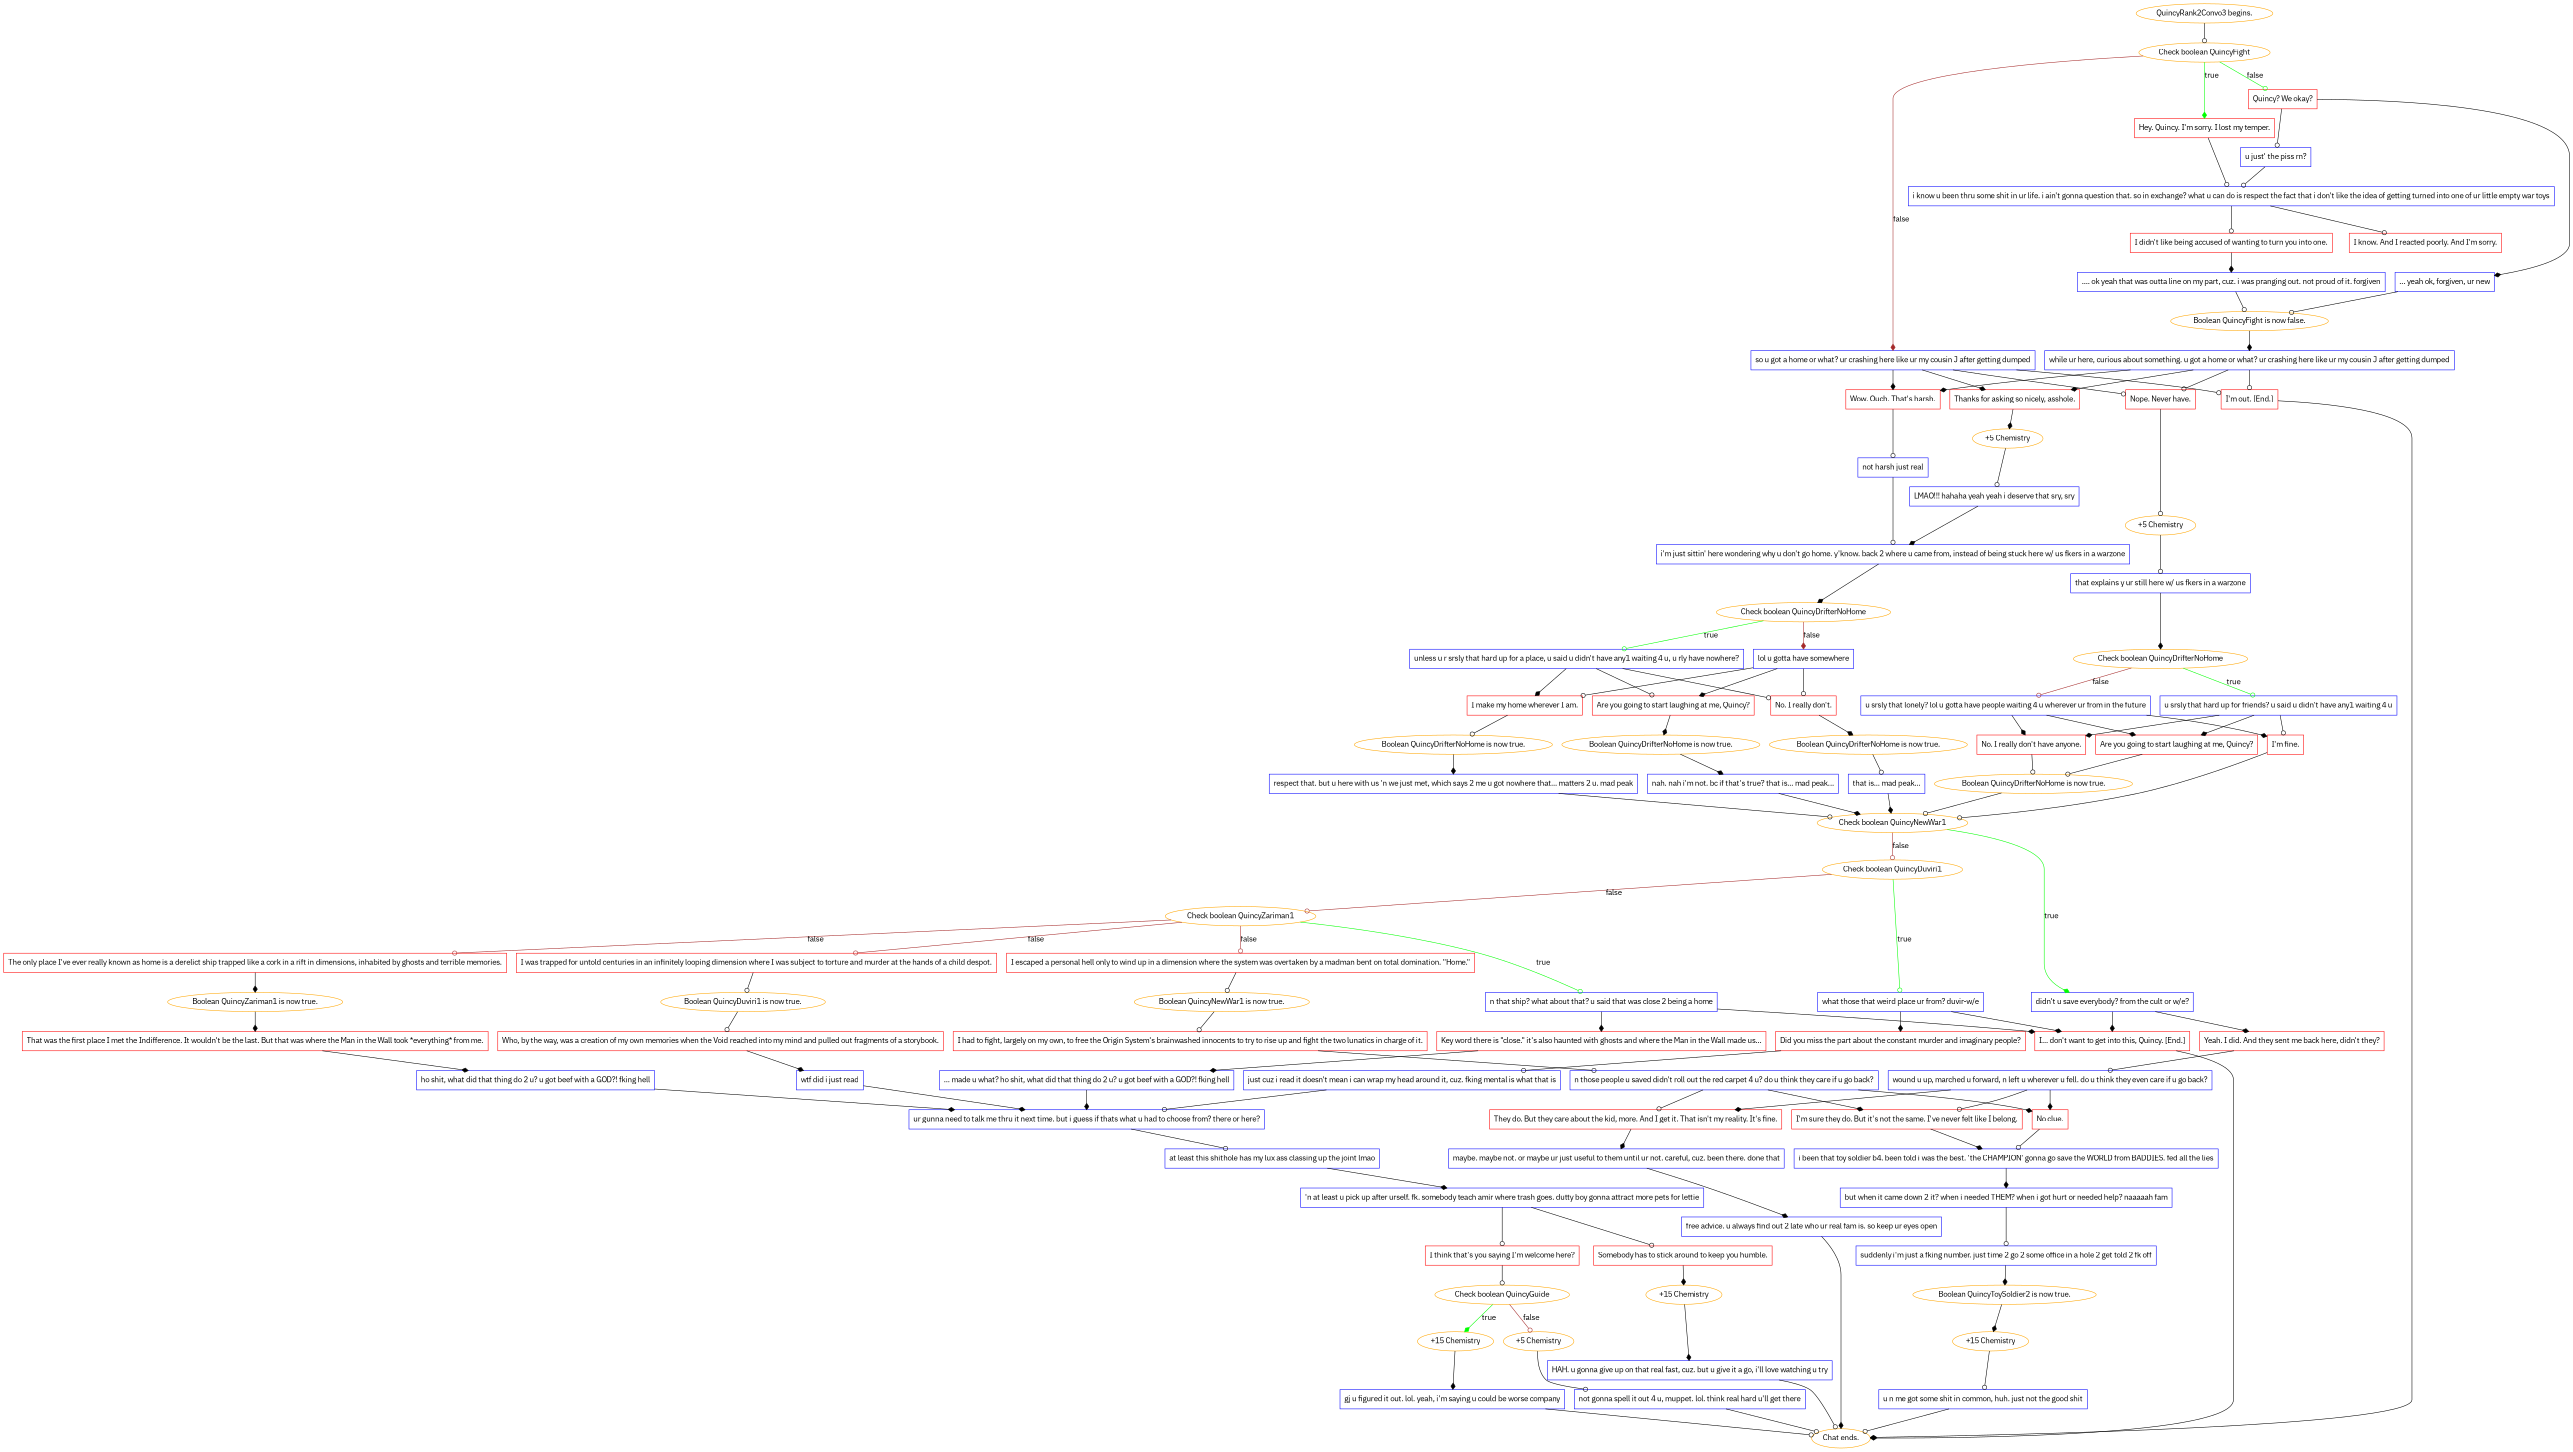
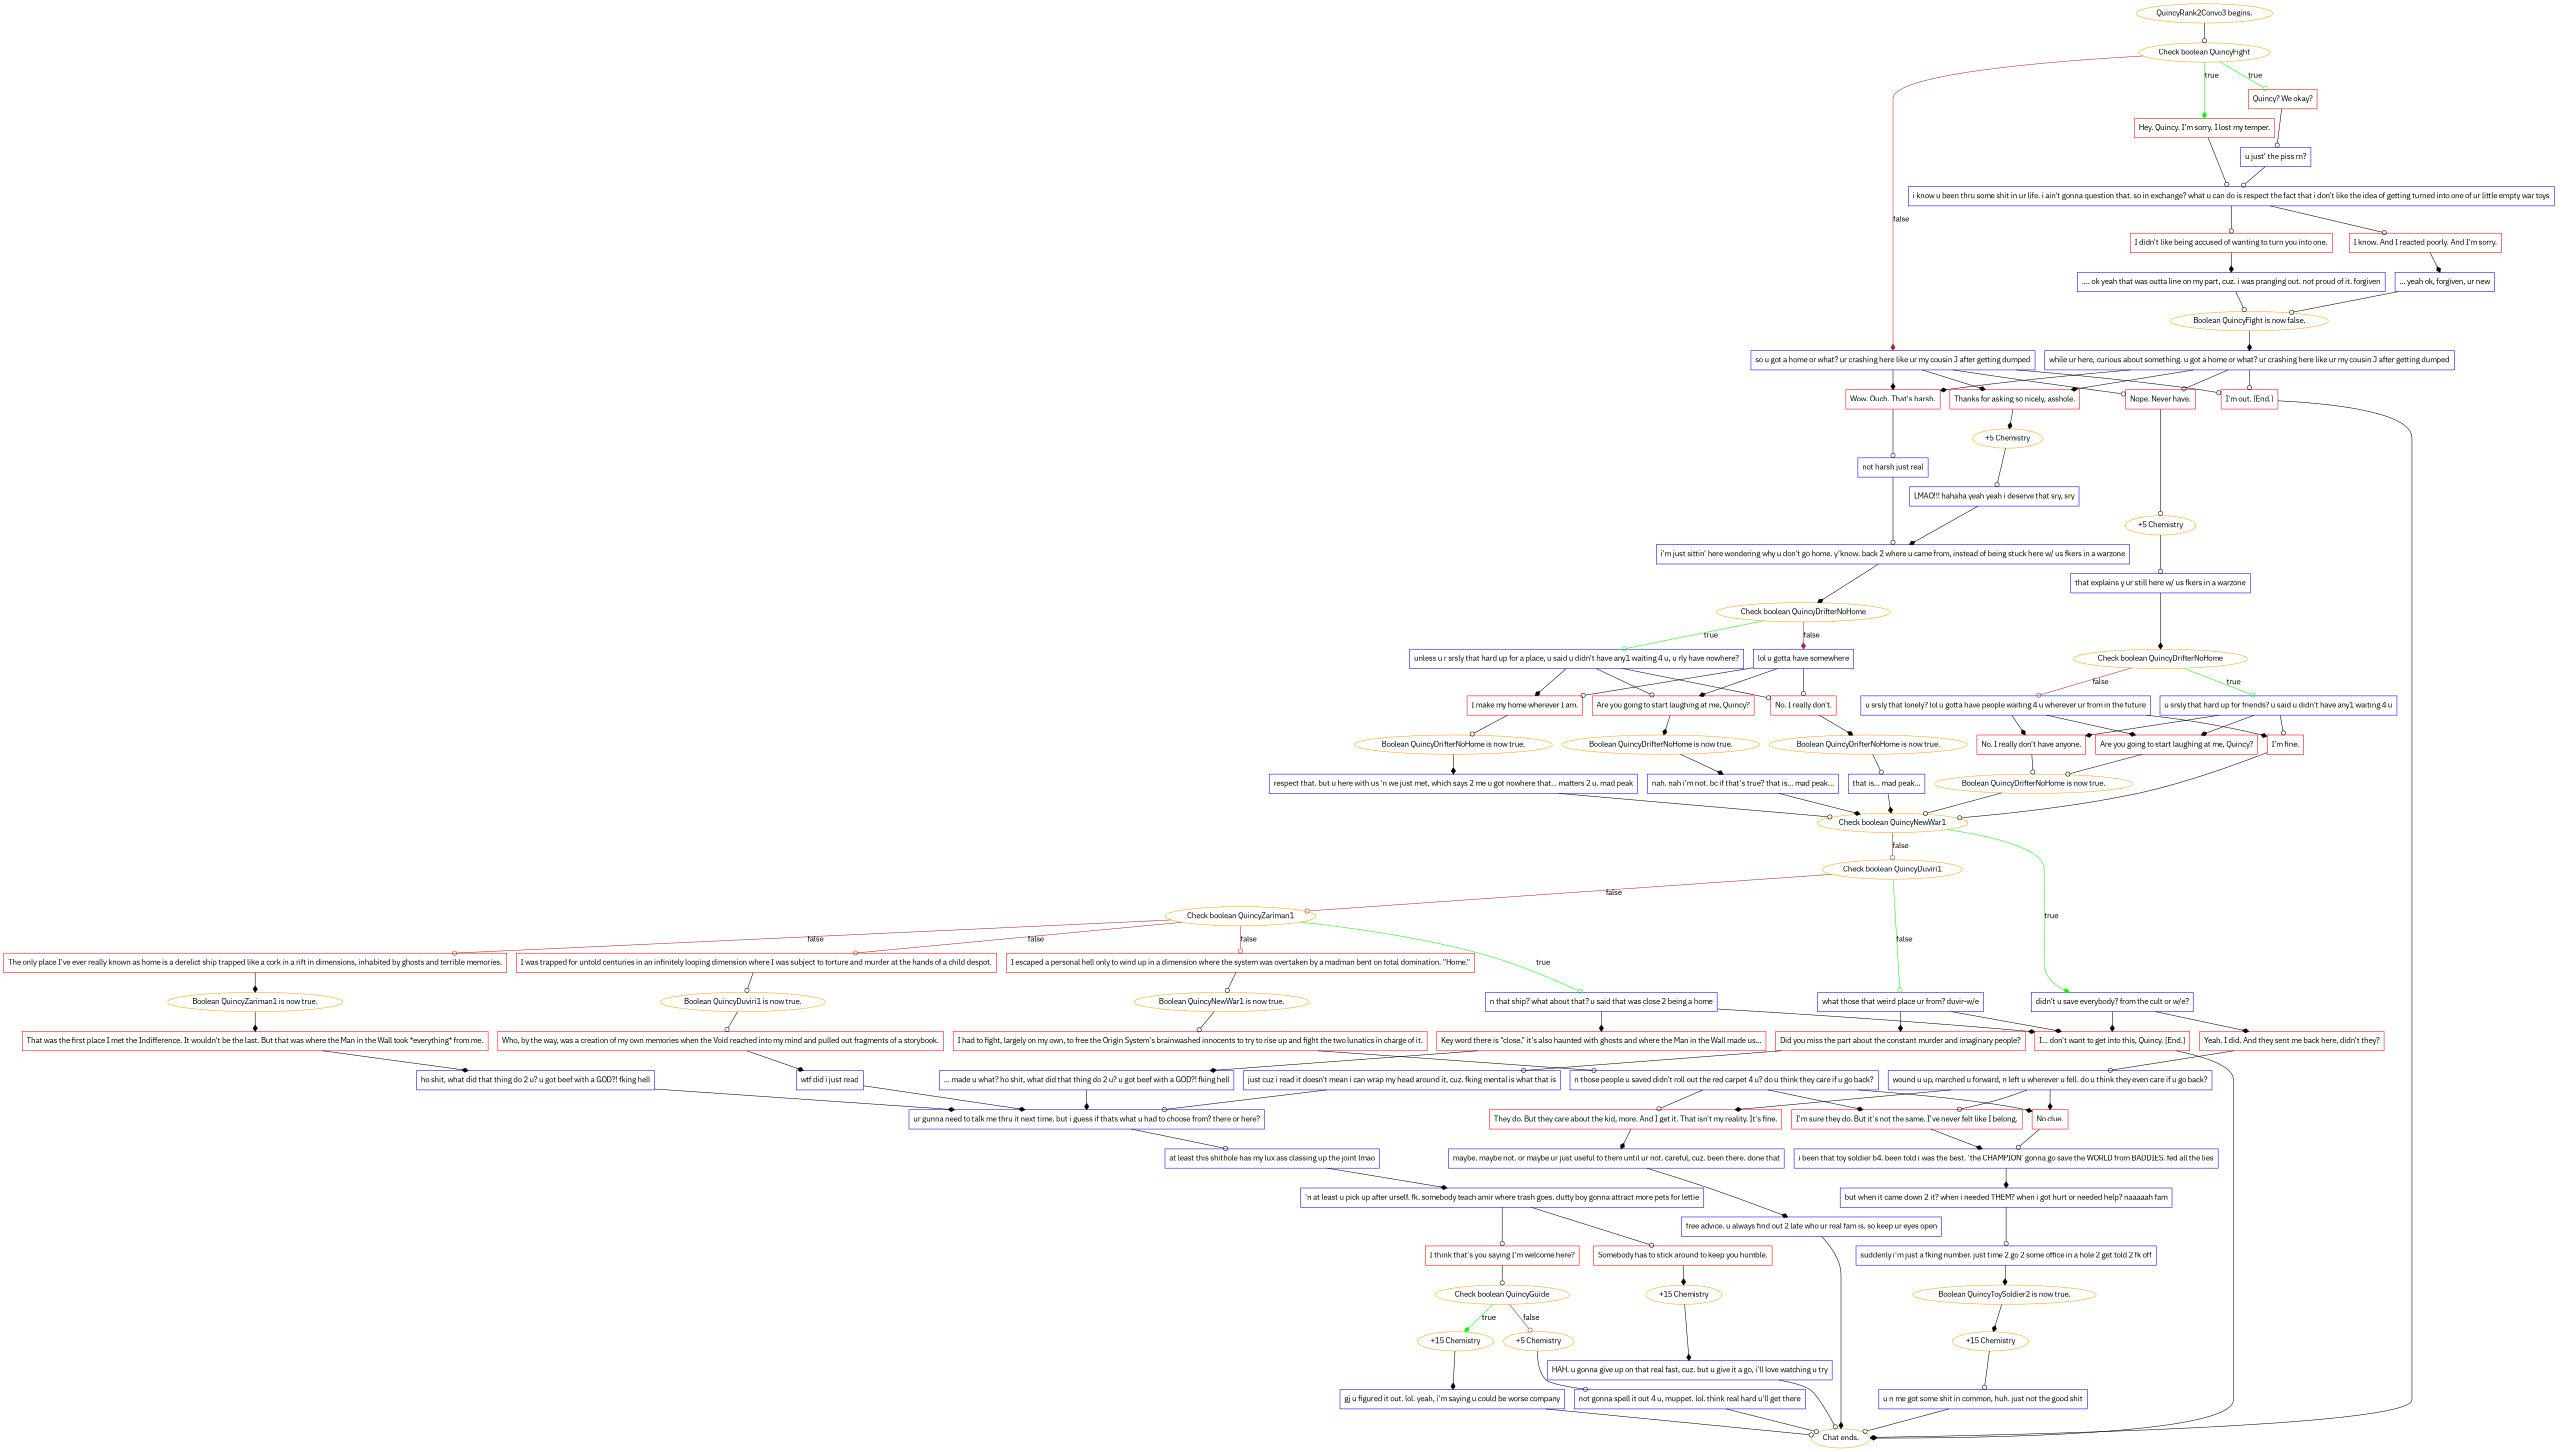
edge "Check boolean QuincyFight" -> "Quincy? We okay?": label "false" -> "true"
edge "Quincy? We okay?" -> "... yeah ok, forgiven, ur new": now "I know. And I reacted poorly. And I'm sorry." -> "... yeah ok, forgiven, ur new"
edge "Check boolean QuincyDuviri1" -> "what those that weird place ur from? duvir-w/e": label "true" -> "false"
